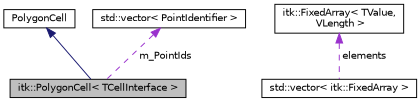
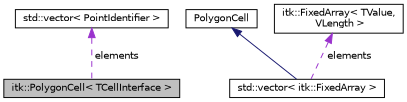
edge "itk::PolygonCell< TCellInterface >" -> "std::vector< PointIdentifier >": label " m_PointIds" -> " elements"
edge "itk::PolygonCell< TCellInterface >" -> "PolygonCell": now "std::vector< itk::FixedArray >" -> "PolygonCell"
